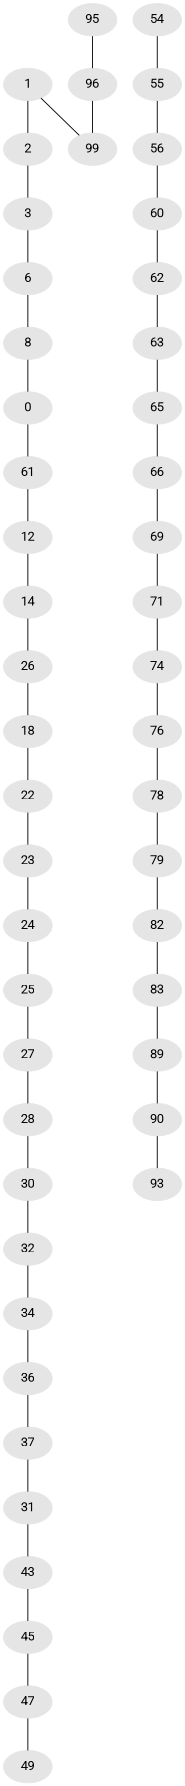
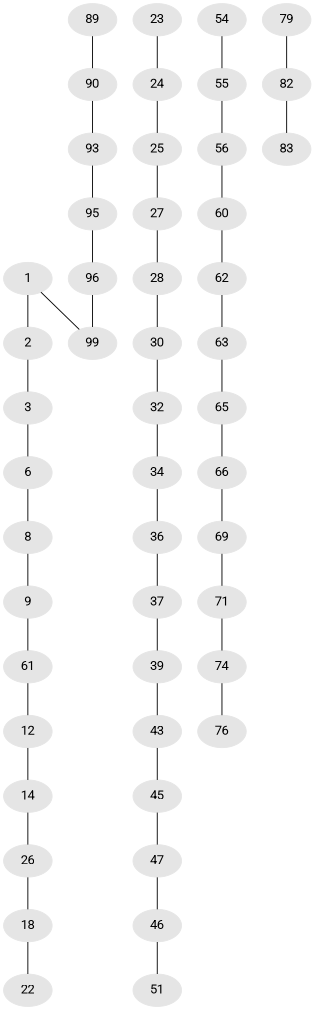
edge "93" -- "95": added
node "0": label "0" -> "9"
node "78": removed
edge "22" -- "23": removed
node "51": added
edge "83" -- "89": removed
node "31": label "31" -> "39"
node "49": label "49" -> "46"
